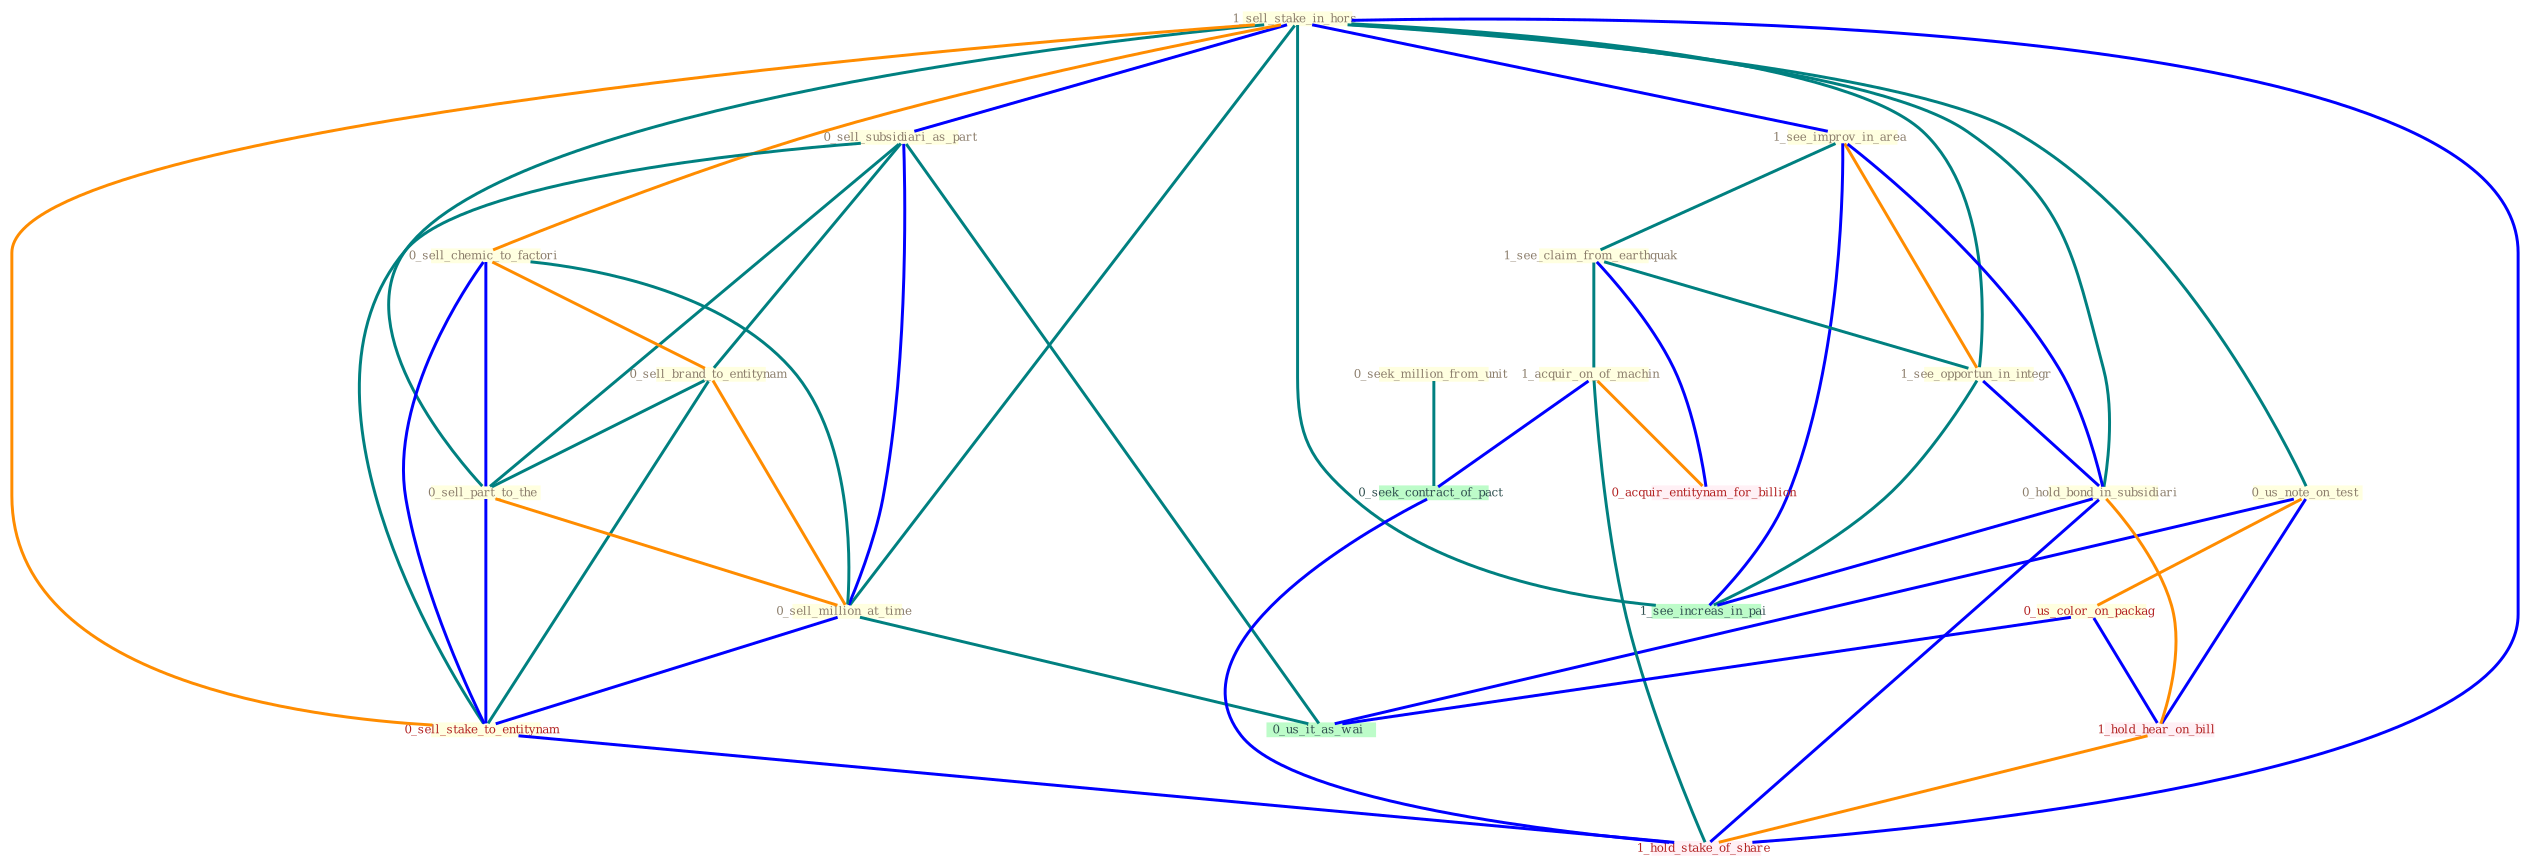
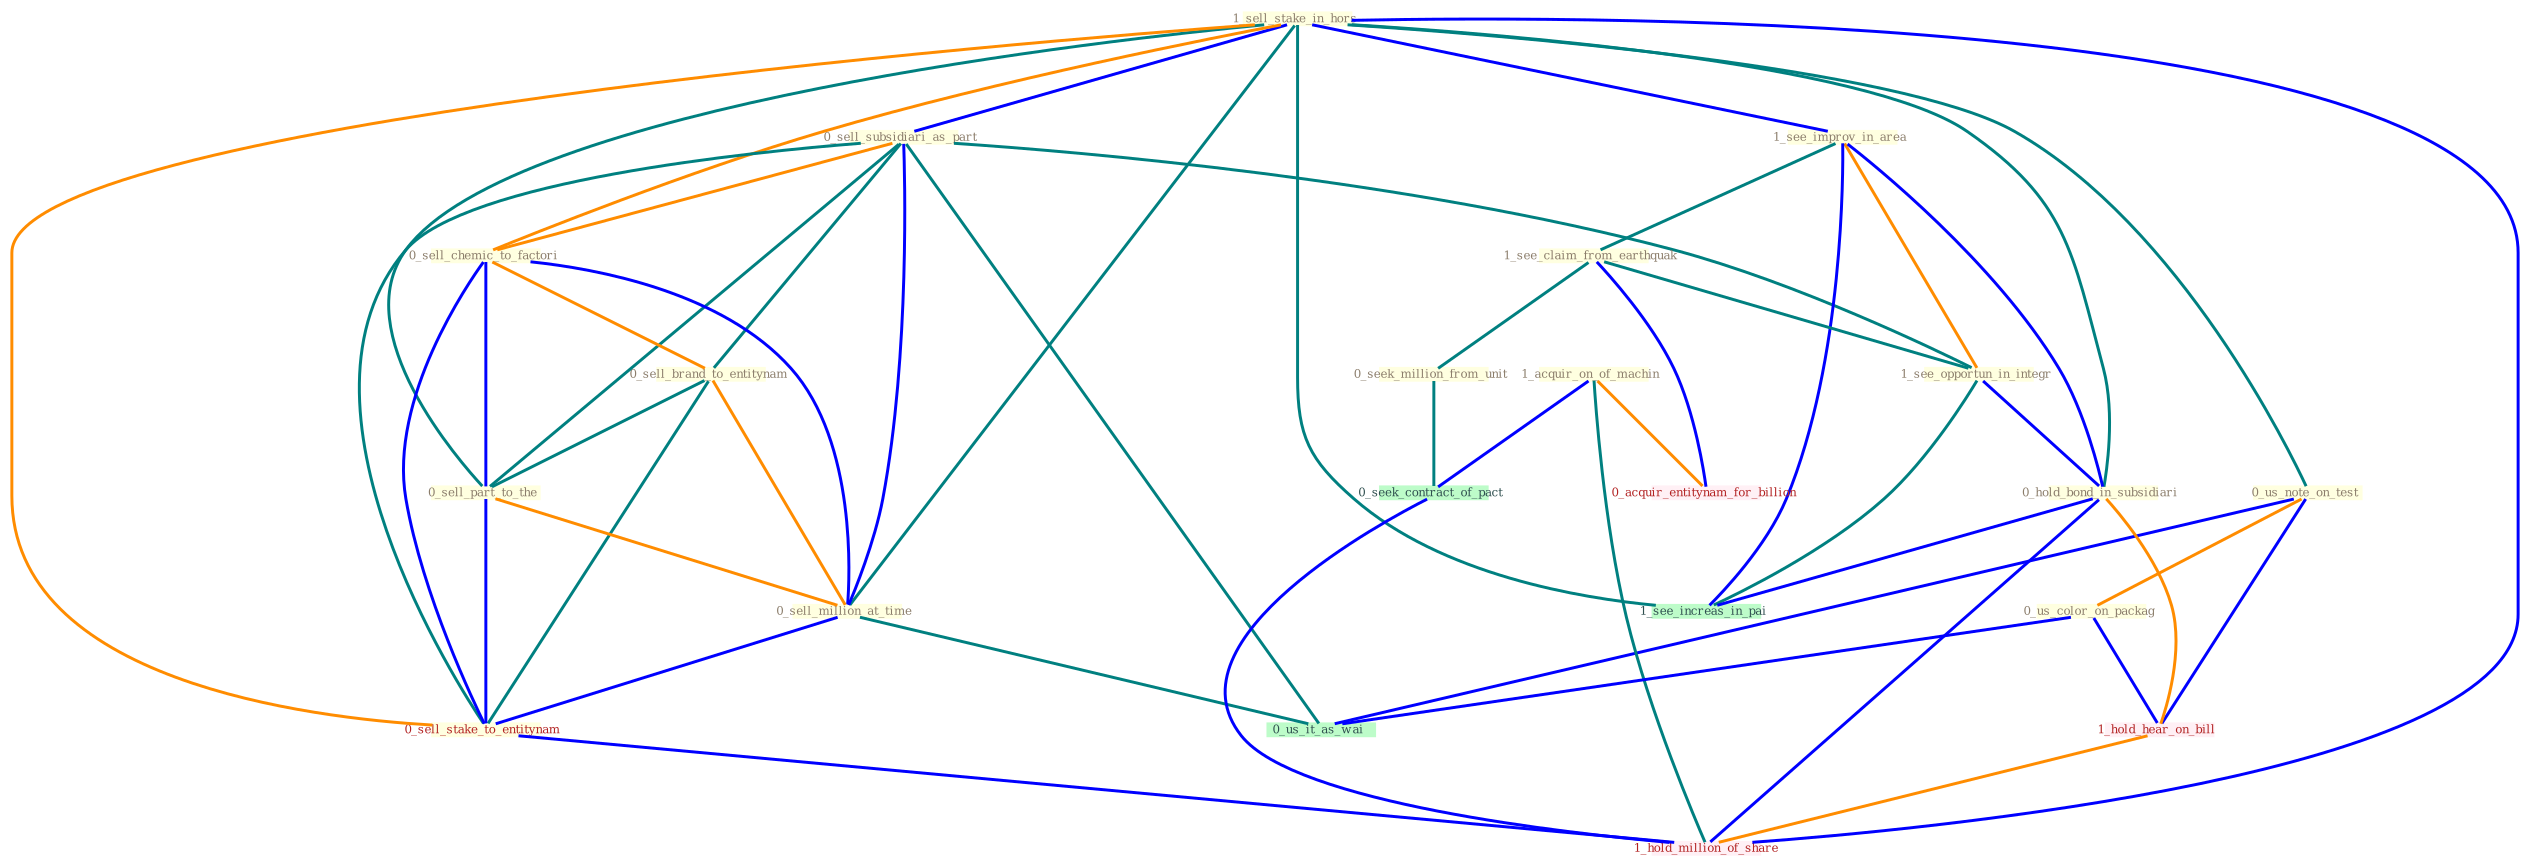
edge "1_sell_stake_in_hors" -- "1_see_opportun_in_integr": now "0_sell_subsidiari_as_part" -- "1_see_opportun_in_integr"
edge "0_sell_subsidiari_as_part" -- "0_sell_chemic_to_factori": added
edge "1_see_claim_from_earthquak" -- "1_acquir_on_of_machin": now "1_see_claim_from_earthquak" -- "0_seek_million_from_unit"
edge "0_sell_chemic_to_factori" -- "0_sell_million_at_time": color teal -> blue
node "0_us_color_on_packag": fontcolor #b22222 -> #8b7d6b
node "1_hold_stake_of_share": label "1_hold_stake_of_share" -> "1_hold_million_of_share"
